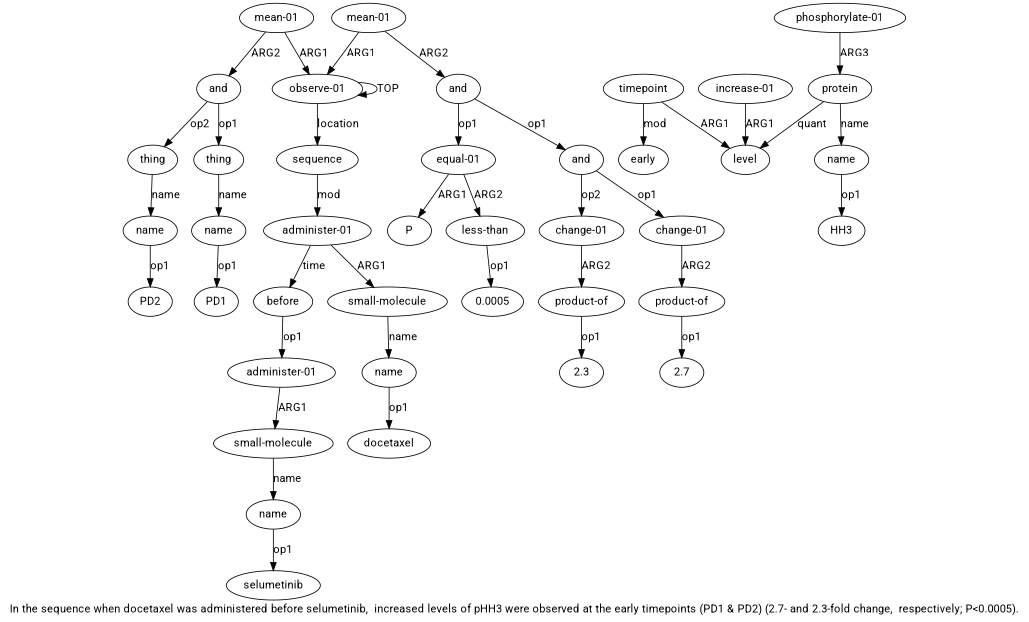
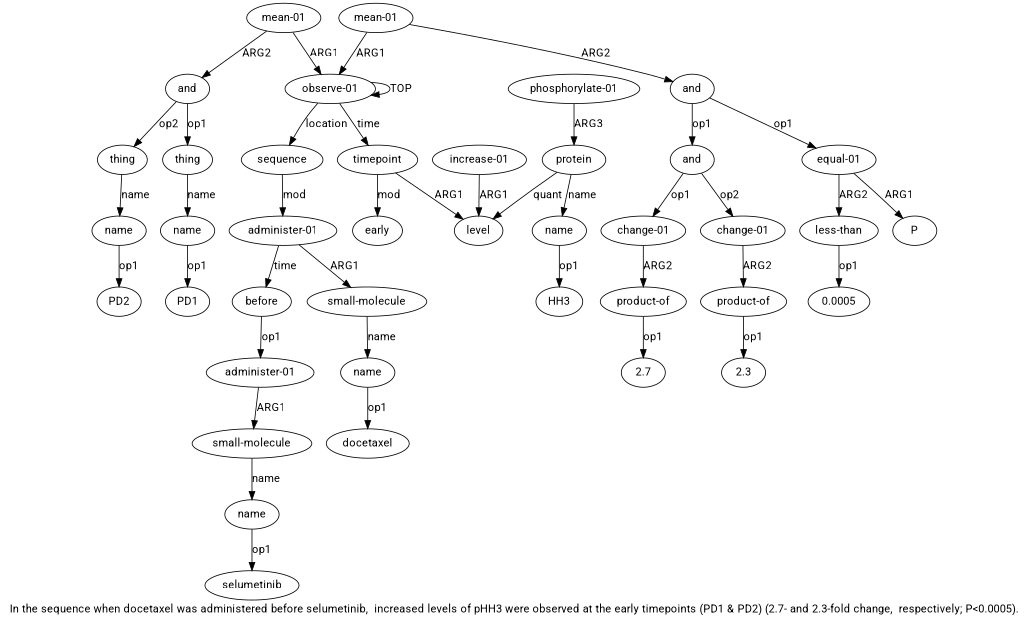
edge "observe-01" -> "timepoint": added, label "time"
